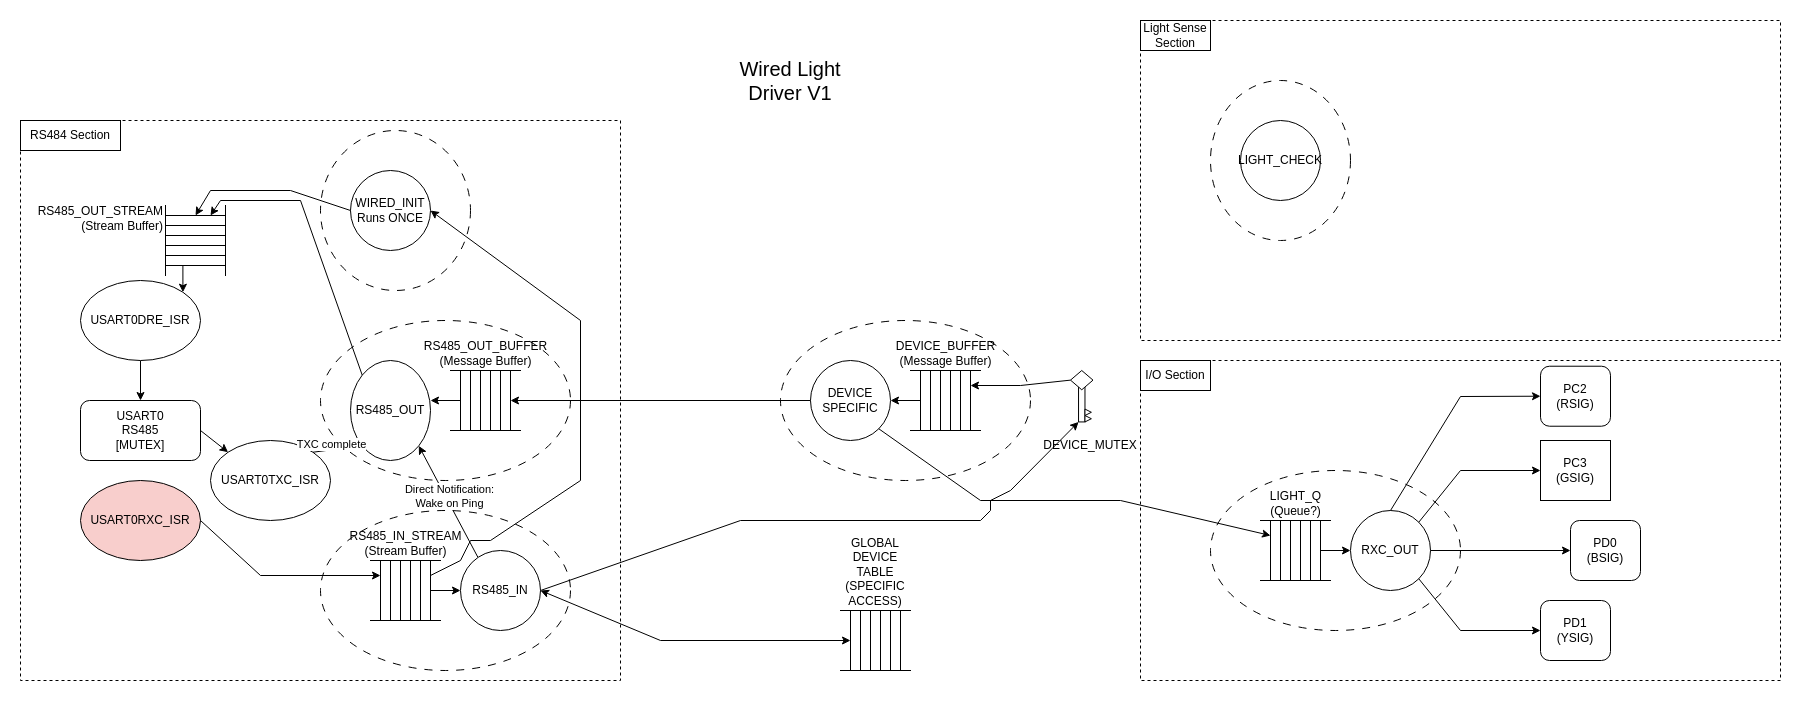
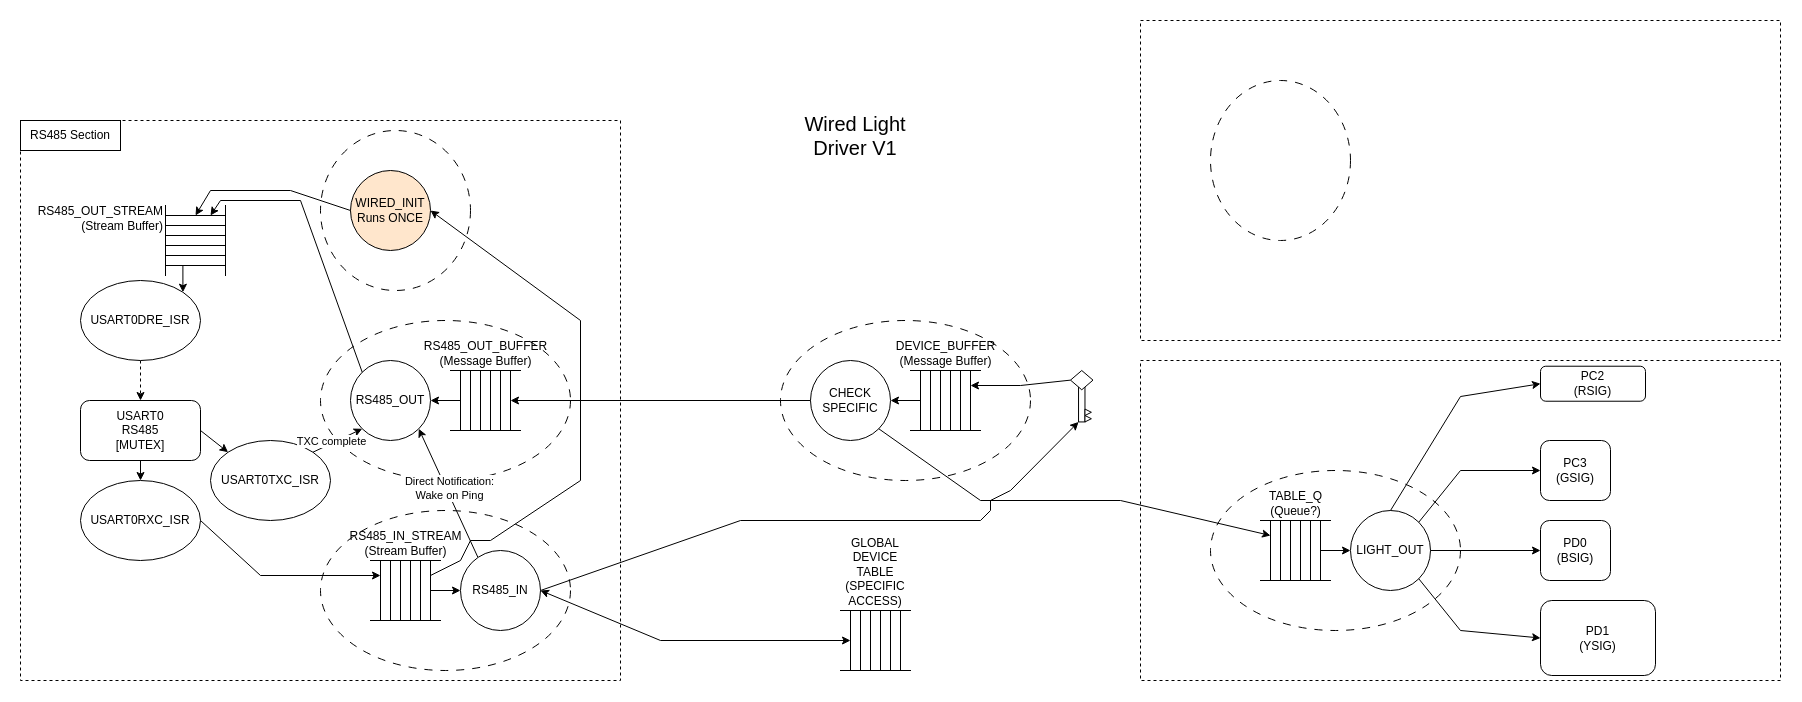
node "Light Sense Section": removed
node "Wired Light Driver V1": moved (791, 81) -> (856, 136)
node "RS484 Section": label "RS484 Section" -> "RS485 Section"
node "LIGHT_CHECK": removed
node "WIRED_INIT Runs ONCE": fillcolor #ffffff -> #ffe6cc
node "I/O Section": removed
edge "USART0DRE_ISR" -> "USART0 RS485 [MUTEX]": style solid -> dashed
node "PC2 (RSIG)": size 70x60 -> 105x35
node "DEVICE SPECIFIC": label "DEVICE SPECIFIC" -> "CHECK SPECIFIC"
node "RS485_OUT": size 80x100 -> 80x80
node "DEVICE_MUTEX": removed
edge "USART0 RS485 [MUTEX]" -> "USART0RXC_ISR": added
node "PC3 (GSIG)": shape rectangle -> rounded rectangle
node "LIGHT_Q (Queue?)": label "LIGHT_Q (Queue?)" -> "TABLE_Q (Queue?)"
node "USART0RXC_ISR": fillcolor #f8cecc -> #ffffff
node "RXC_OUT": label "RXC_OUT" -> "LIGHT_OUT"
node "PD0 (BSIG)": moved (1606, 551) -> (1576, 551)
node "PD1 (YSIG)": size 70x60 -> 115x75
